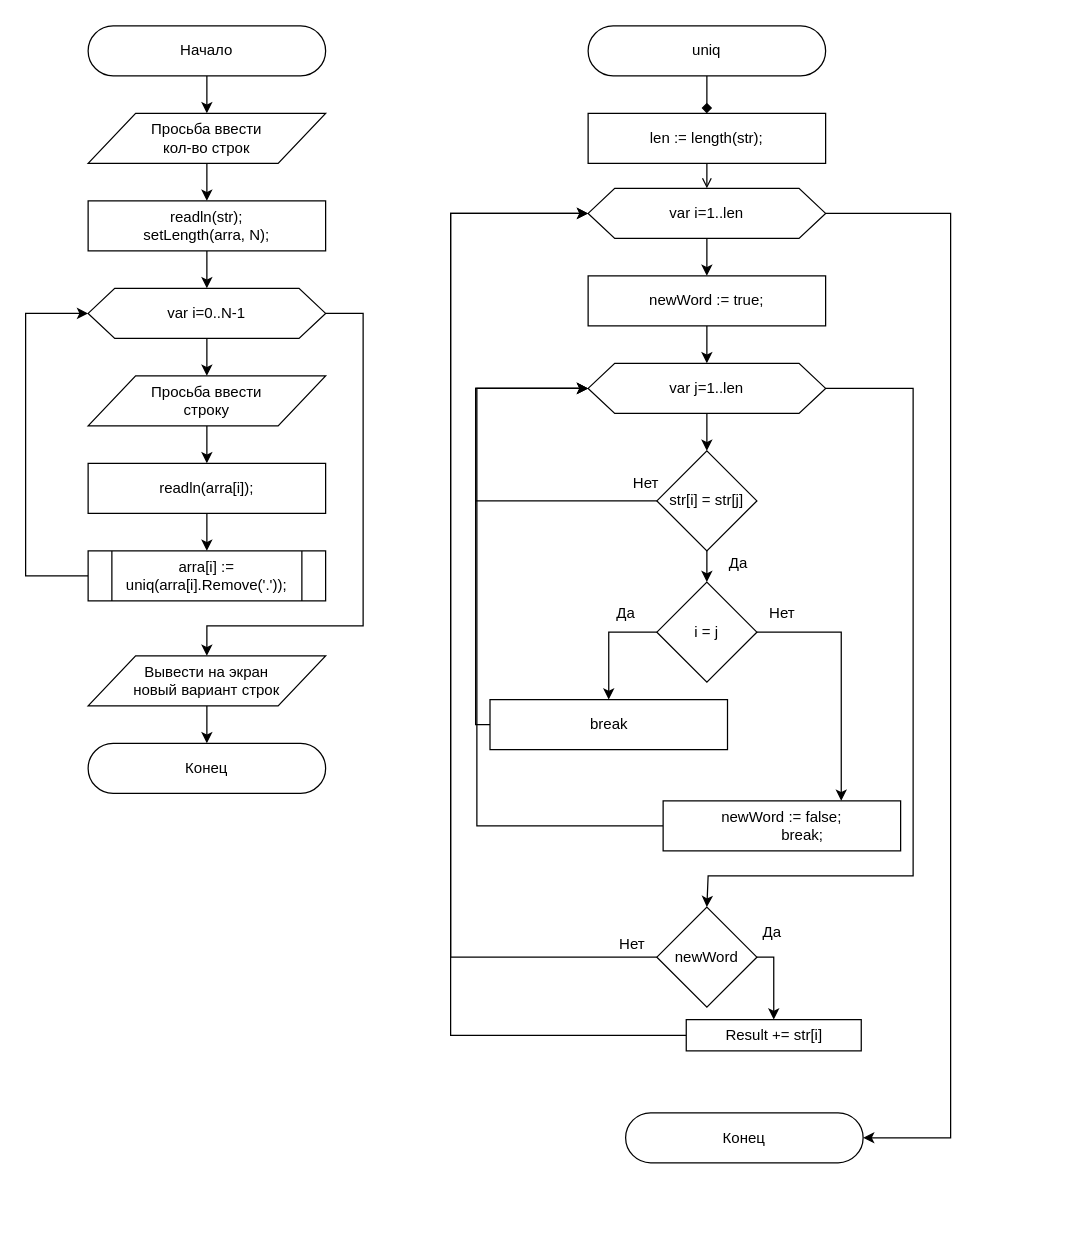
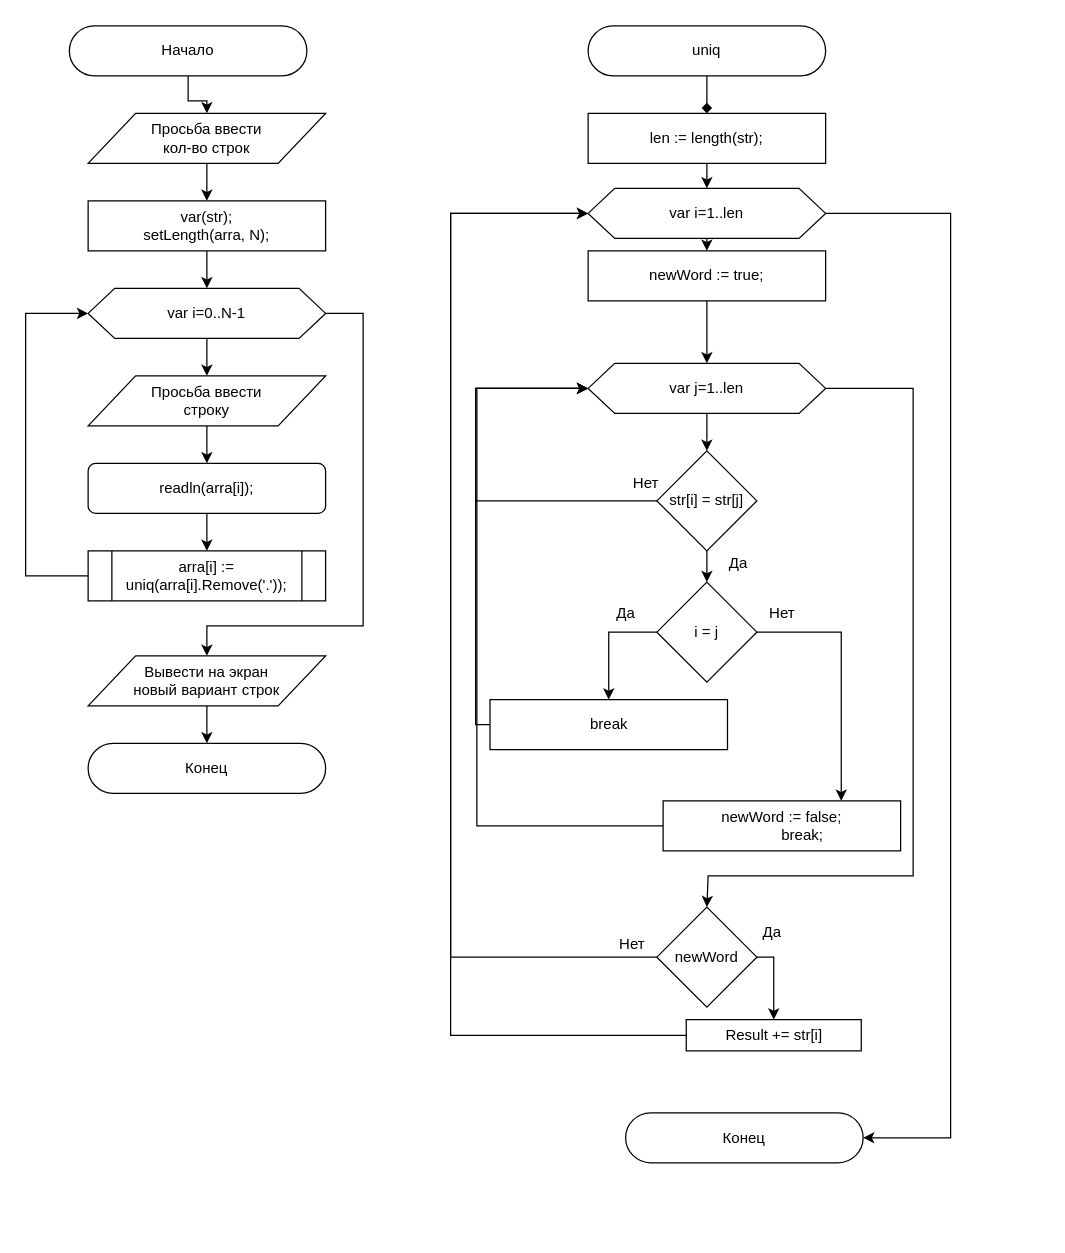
node "Начало": moved (207, 51) -> (188, 51)
edge "len := length(str);" -> "var i=1..len": arrowhead open -> classic
node "readln(str); setLength(arra, N);": label "readln(str); setLength(arra, N);" -> "var(str); setLength(arra, N);"
node "newWord := true;": moved (707, 301) -> (707, 276)
node "readln(arra[i]);": shape rectangle -> rounded rectangle
